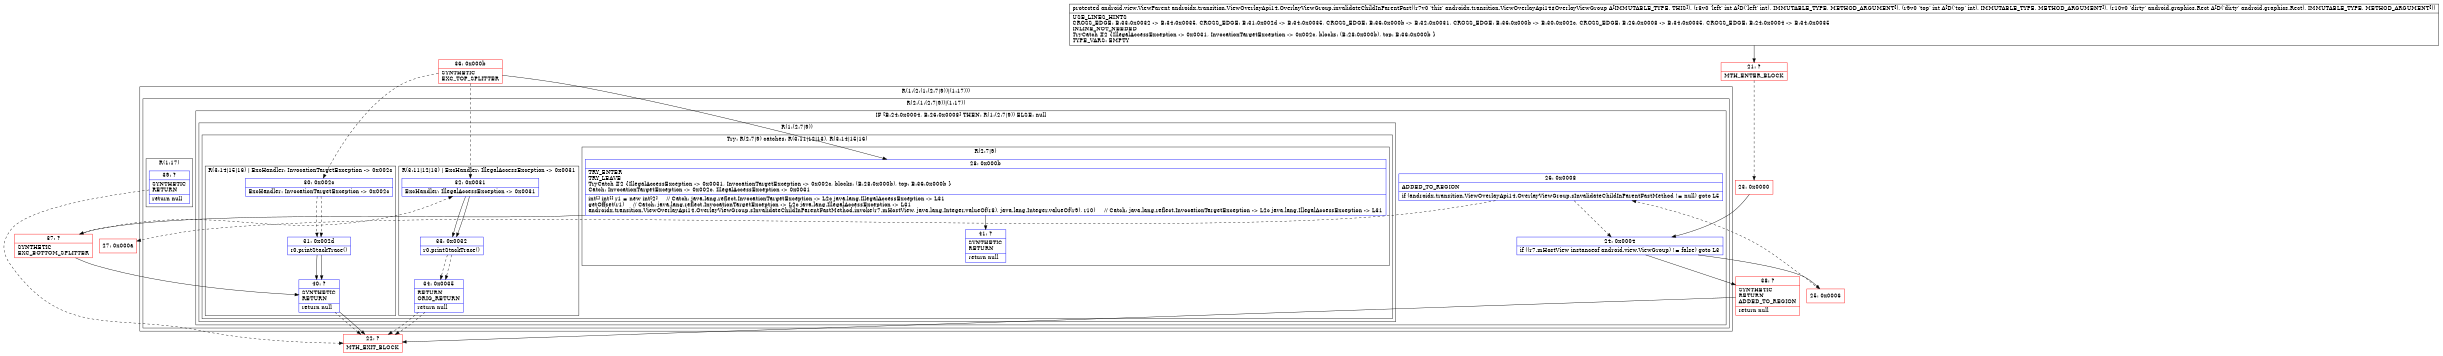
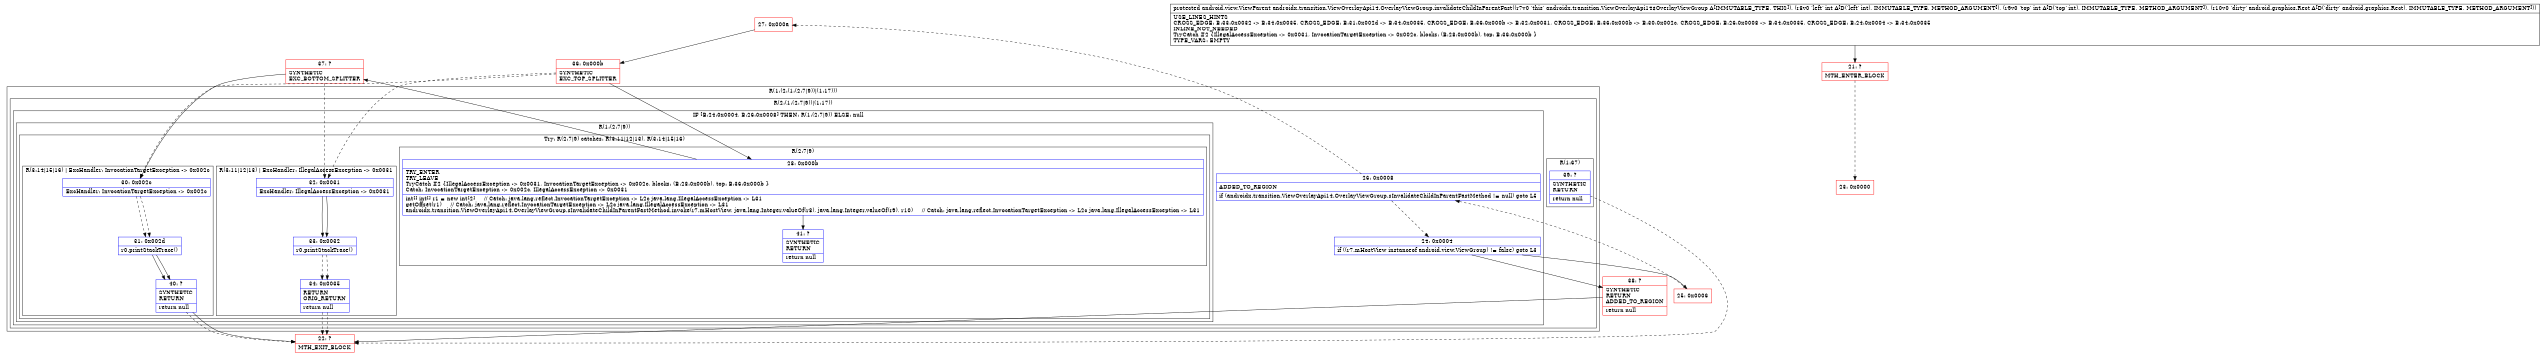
edge "27: 0x000a" -> "36: 0x000b": added
cluster "R(1:17)": label "R(1:17)" -> "R(1:67)"
edge "23: 0x0000" -> "24: 0x0004": removed
edge "37: ?" -> "40: ?": now "37: ?" -> "30: 0x002c"
